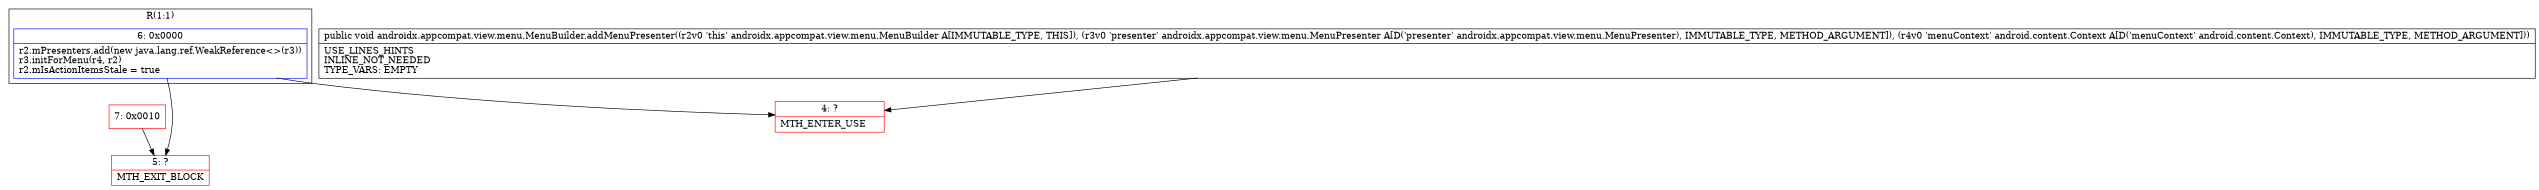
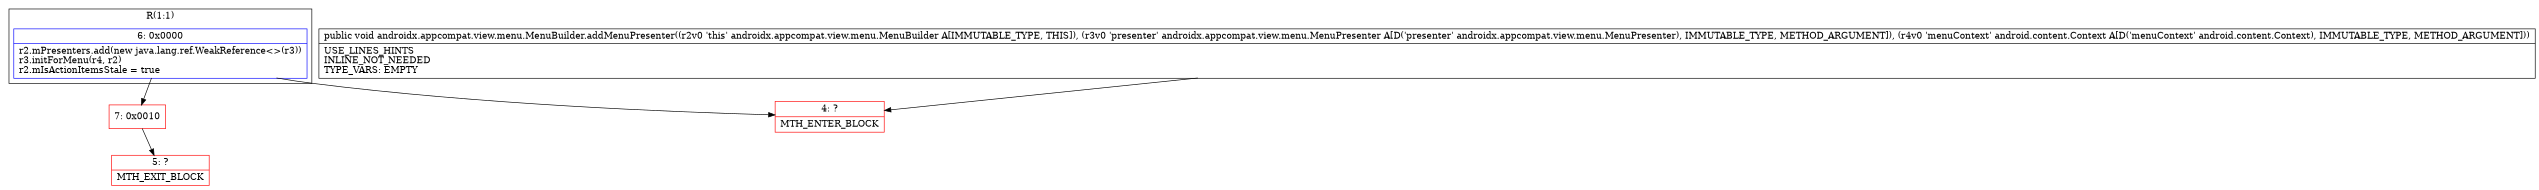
edge "6: 0x0000" -> "5: ?": now "6: 0x0000" -> "7: 0x0010"
node "4: ?": text "MTH_ENTER_USE" -> "MTH_ENTER_BLOCK"
